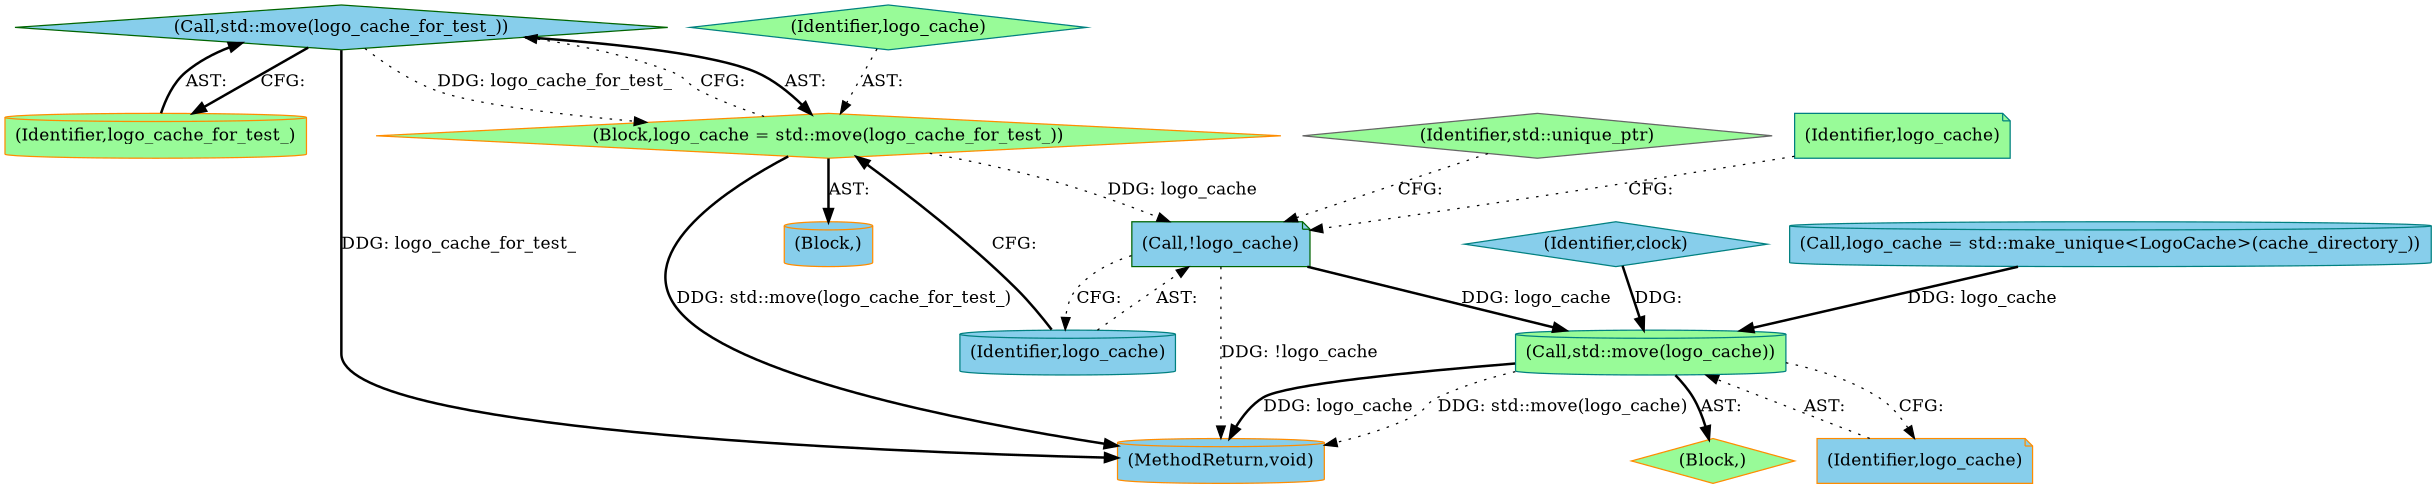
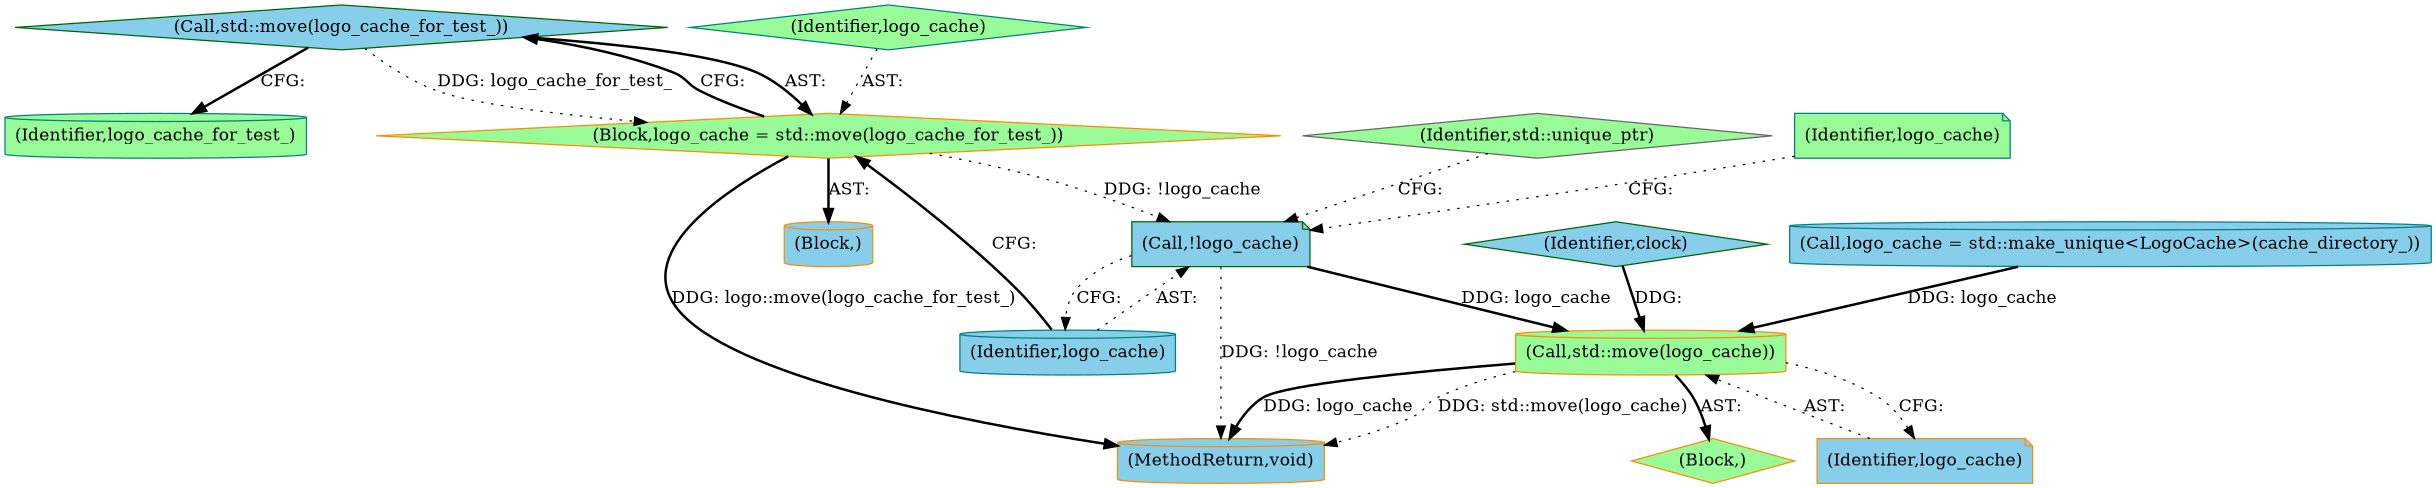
edge "(Block,logo_cache = std::move(logo_cache_for_test_))" -> "(Call,std::move(logo_cache_for_test_))": style dotted -> bold
edge "(Identifier,logo_cache_for_test_)" -> "(Call,std::move(logo_cache_for_test_))": removed, label "AST:"
node "(Identifier,logo_cache_for_test_)": color darkorange -> teal
edge "(Block,logo_cache = std::move(logo_cache_for_test_))" -> "(Call,!logo_cache)": label "DDG: logo_cache" -> "DDG: !logo_cache"
node "(Identifier,clock)": color teal -> darkgreen
edge "(Block,logo_cache = std::move(logo_cache_for_test_))" -> "(MethodReturn,void)": label "DDG: std::move(logo_cache_for_test_)" -> "DDG: logo::move(logo_cache_for_test_)"
node "(Call,std::move(logo_cache))": color teal -> darkorange
edge "(Call,std::move(logo_cache_for_test_))" -> "(MethodReturn,void)": removed, label "DDG: logo_cache_for_test_"
